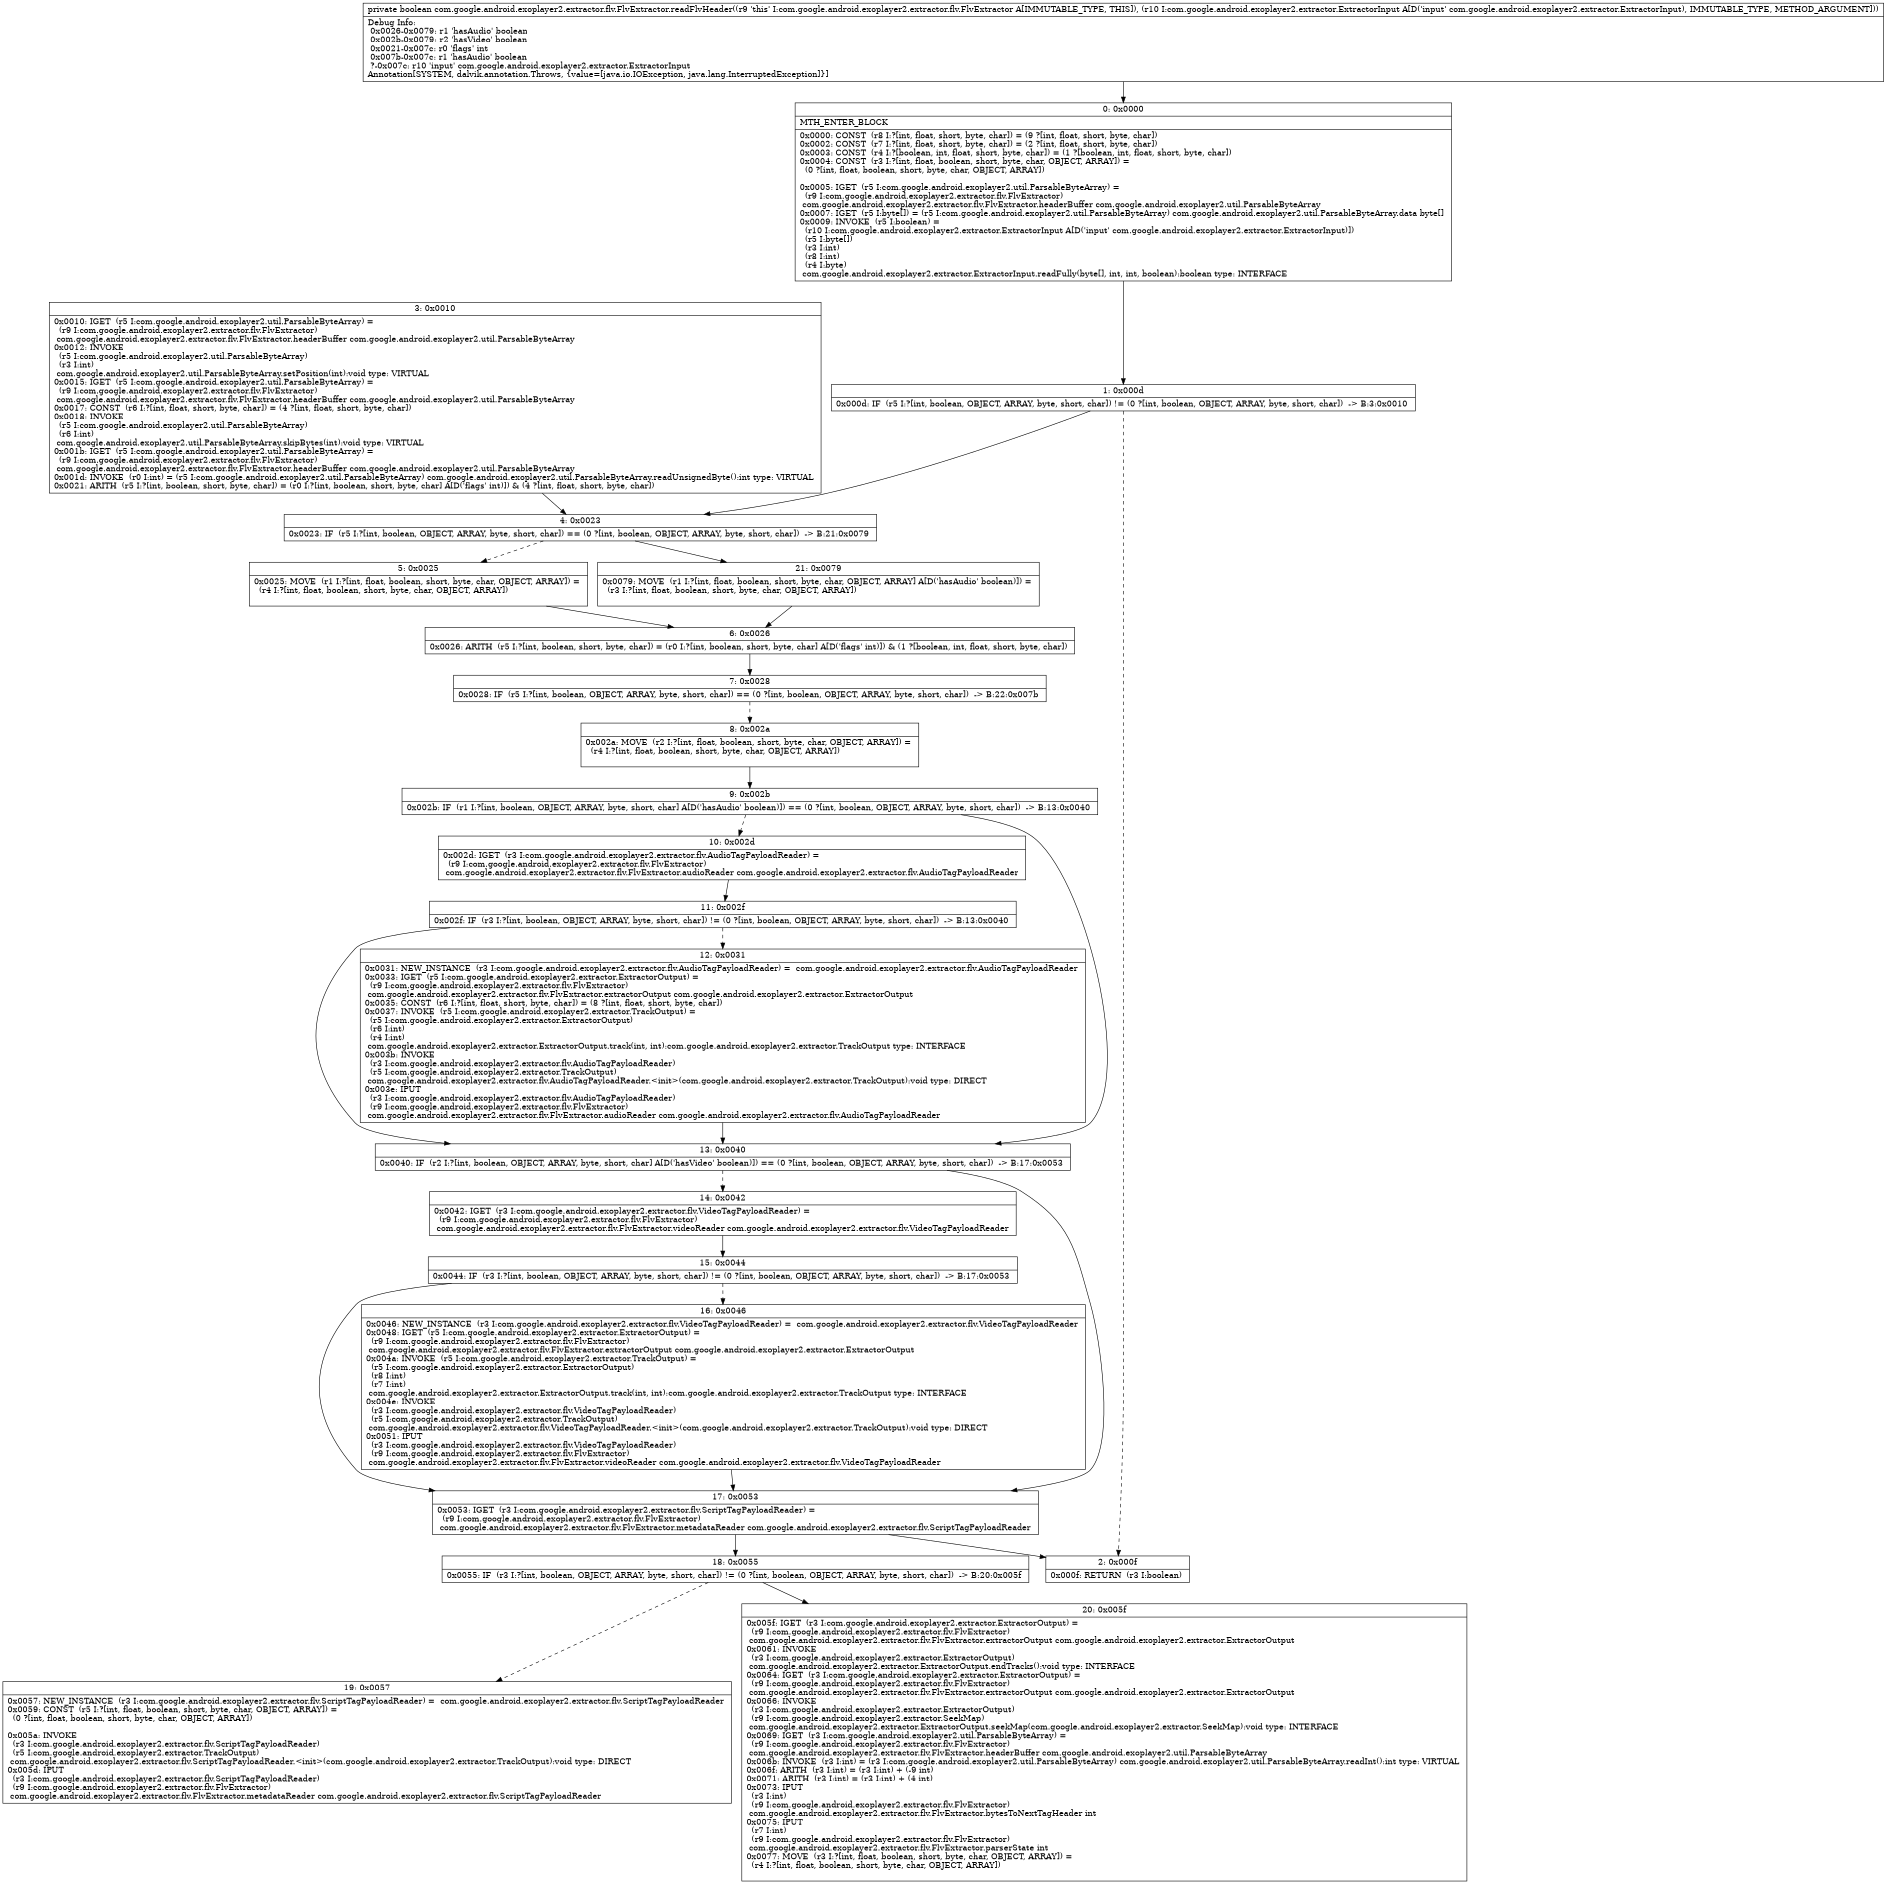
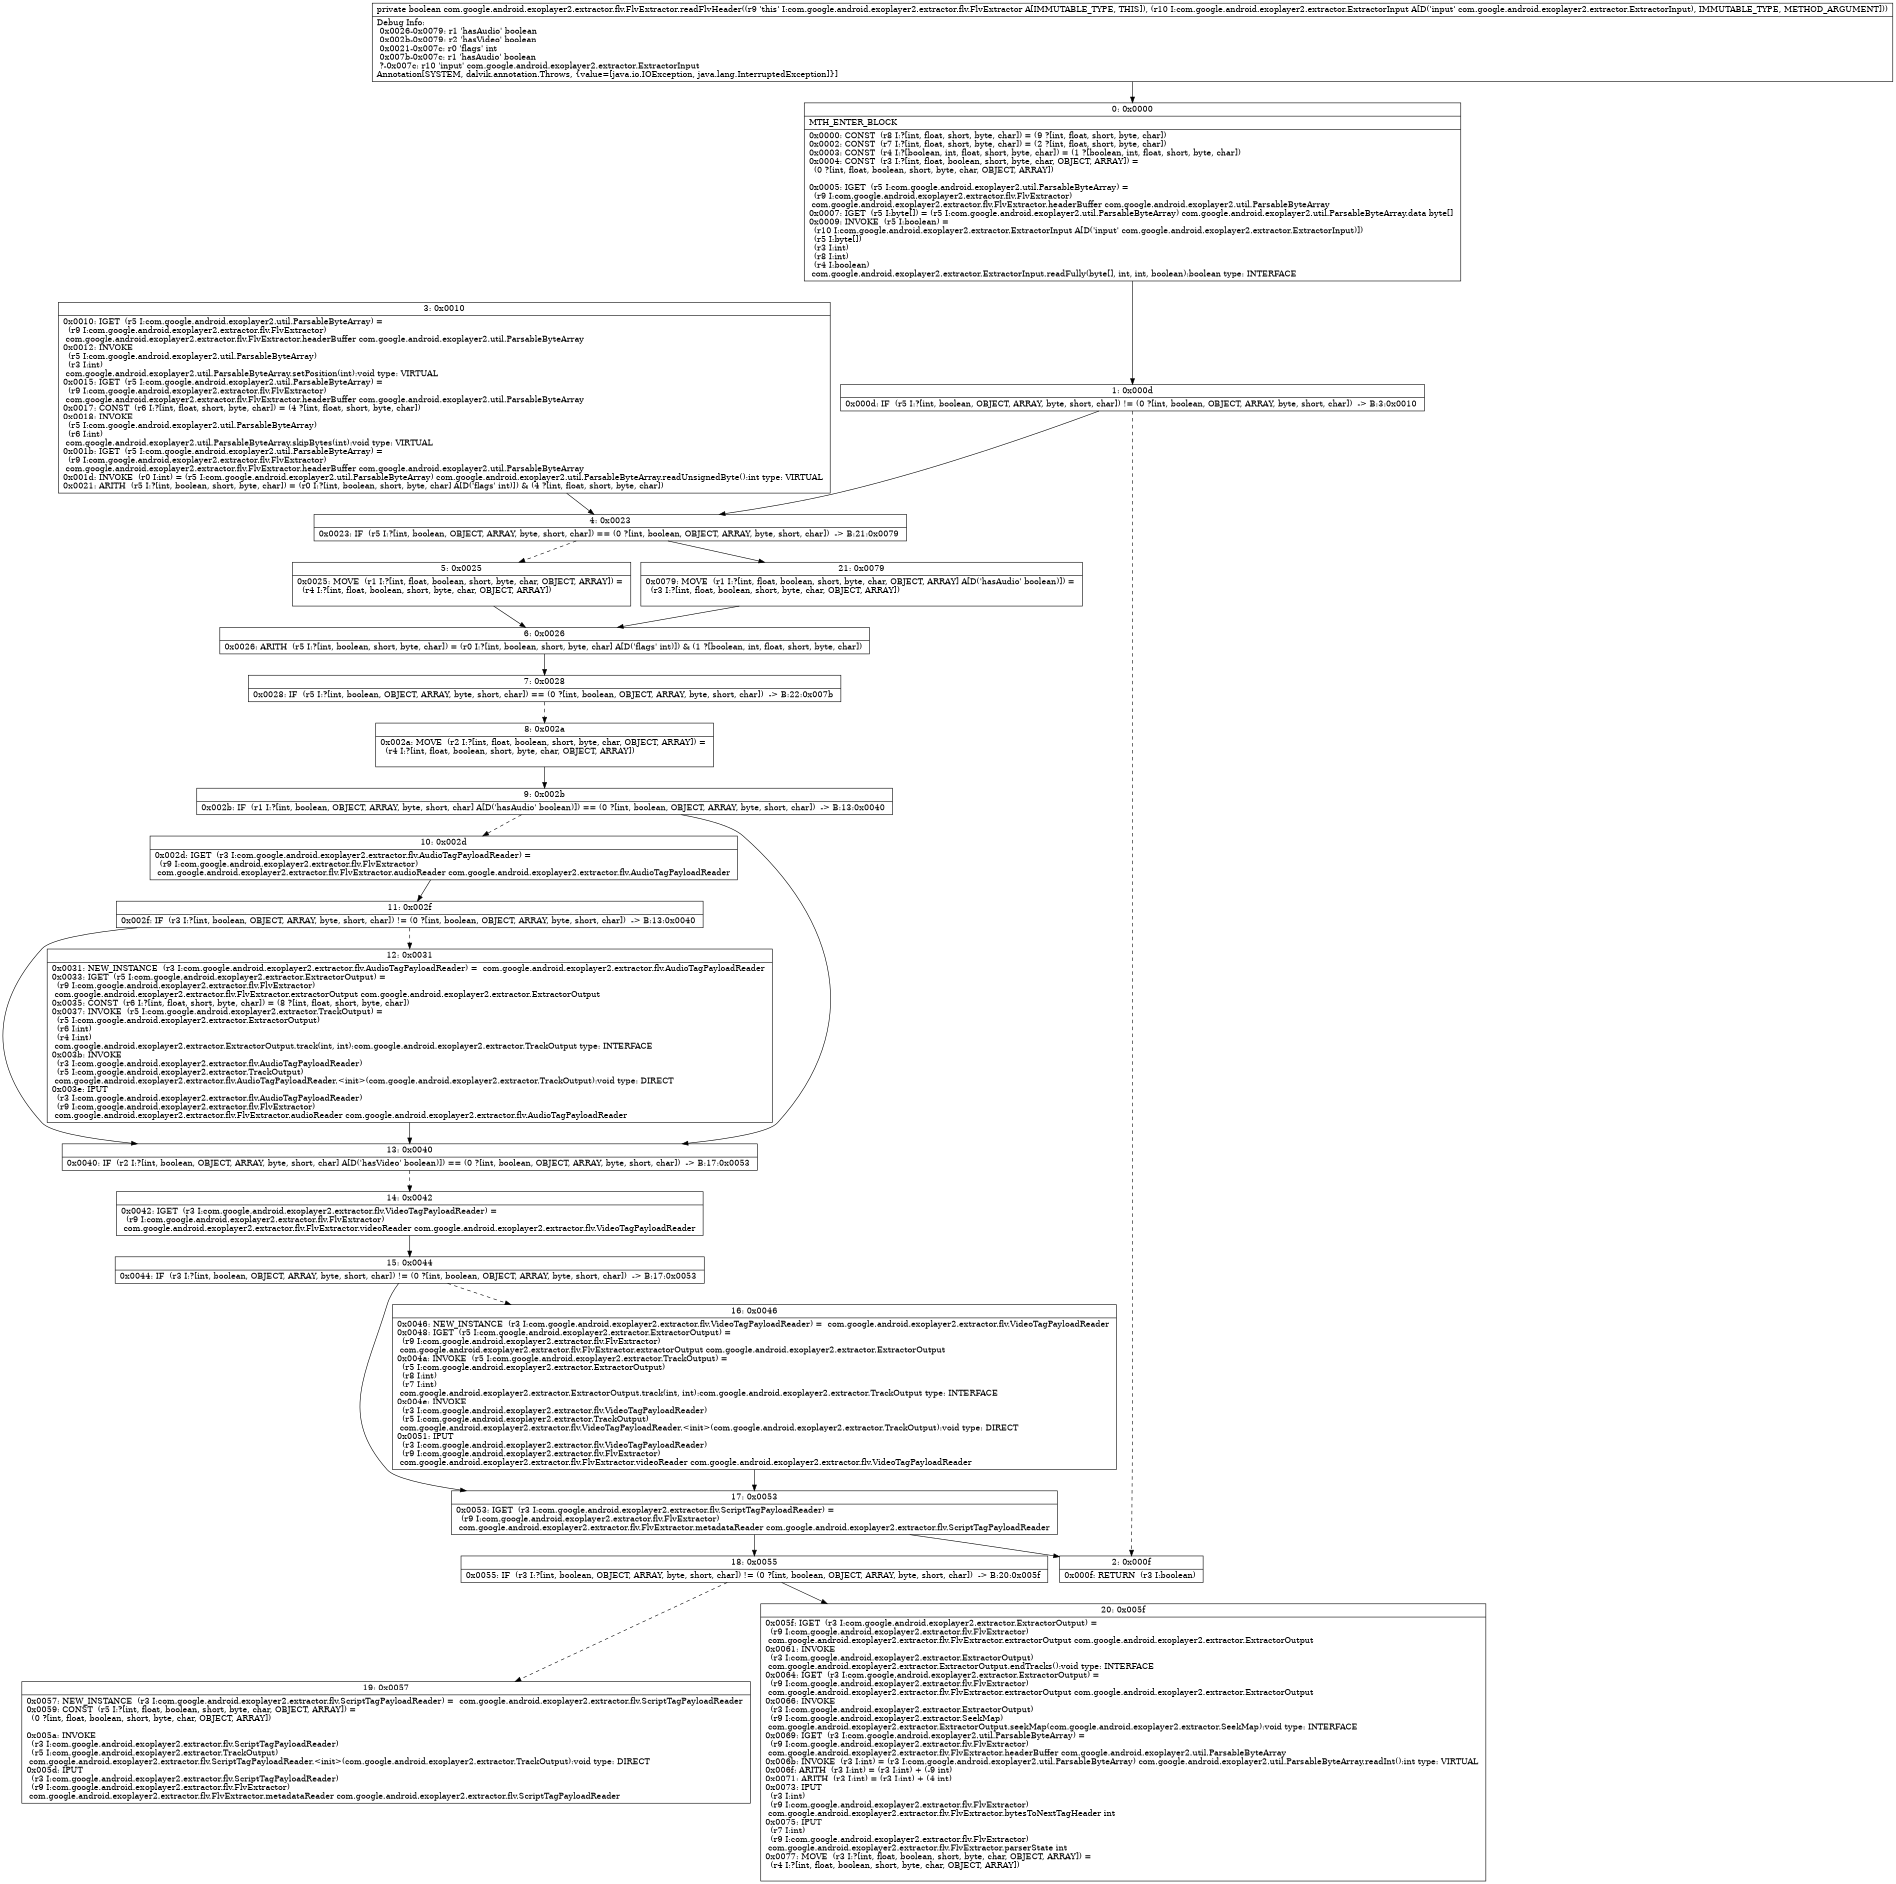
node "0: 0x0000": text "(r4 I:byte)" -> "(r4 I:boolean)"
edge "13: 0x0040" -> "17: 0x0053": removed
